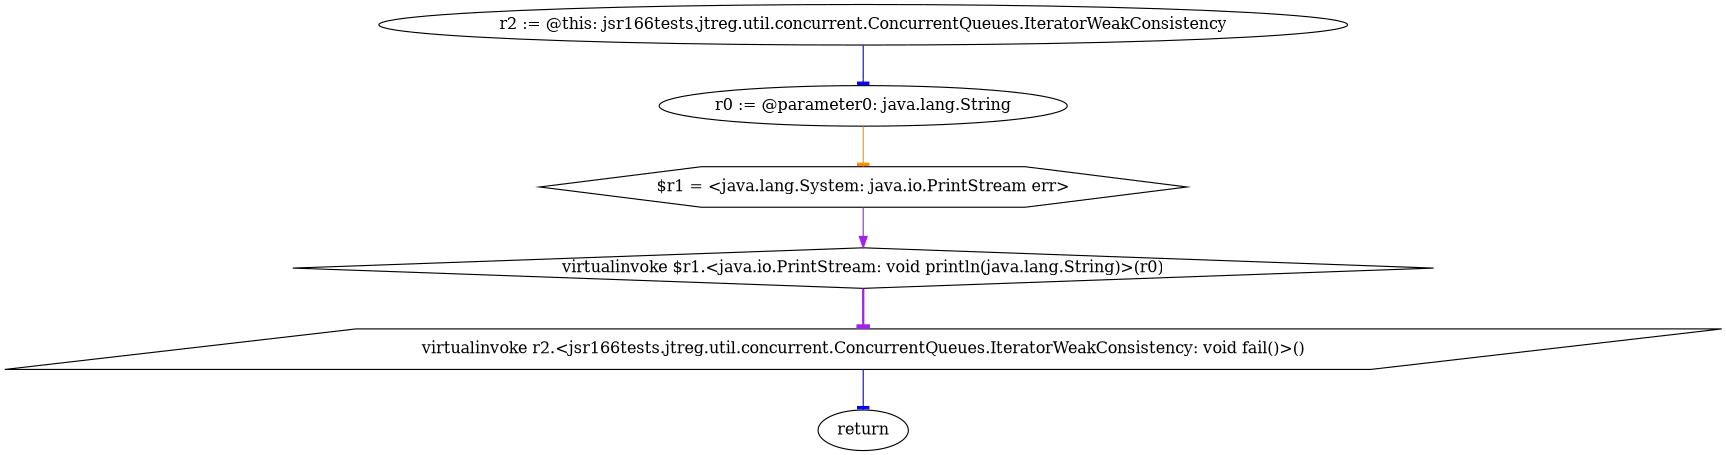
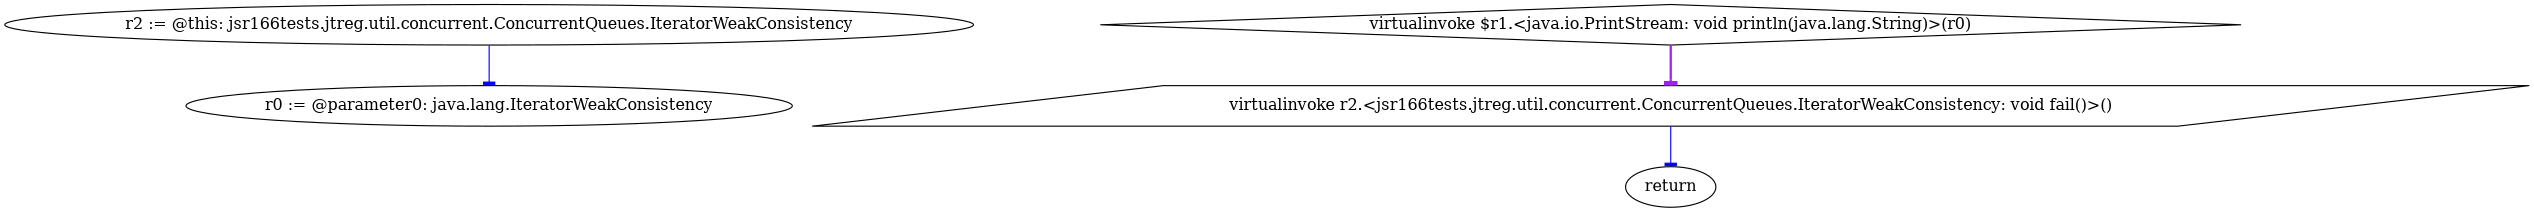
node "r0 := @parameter0: java.lang.String": label "r0 := @parameter0: java.lang.String" -> "r0 := @parameter0: java.lang.IteratorWeakConsistency"
node "$r1 = <java.lang.System: java.io.PrintStream err>": removed
